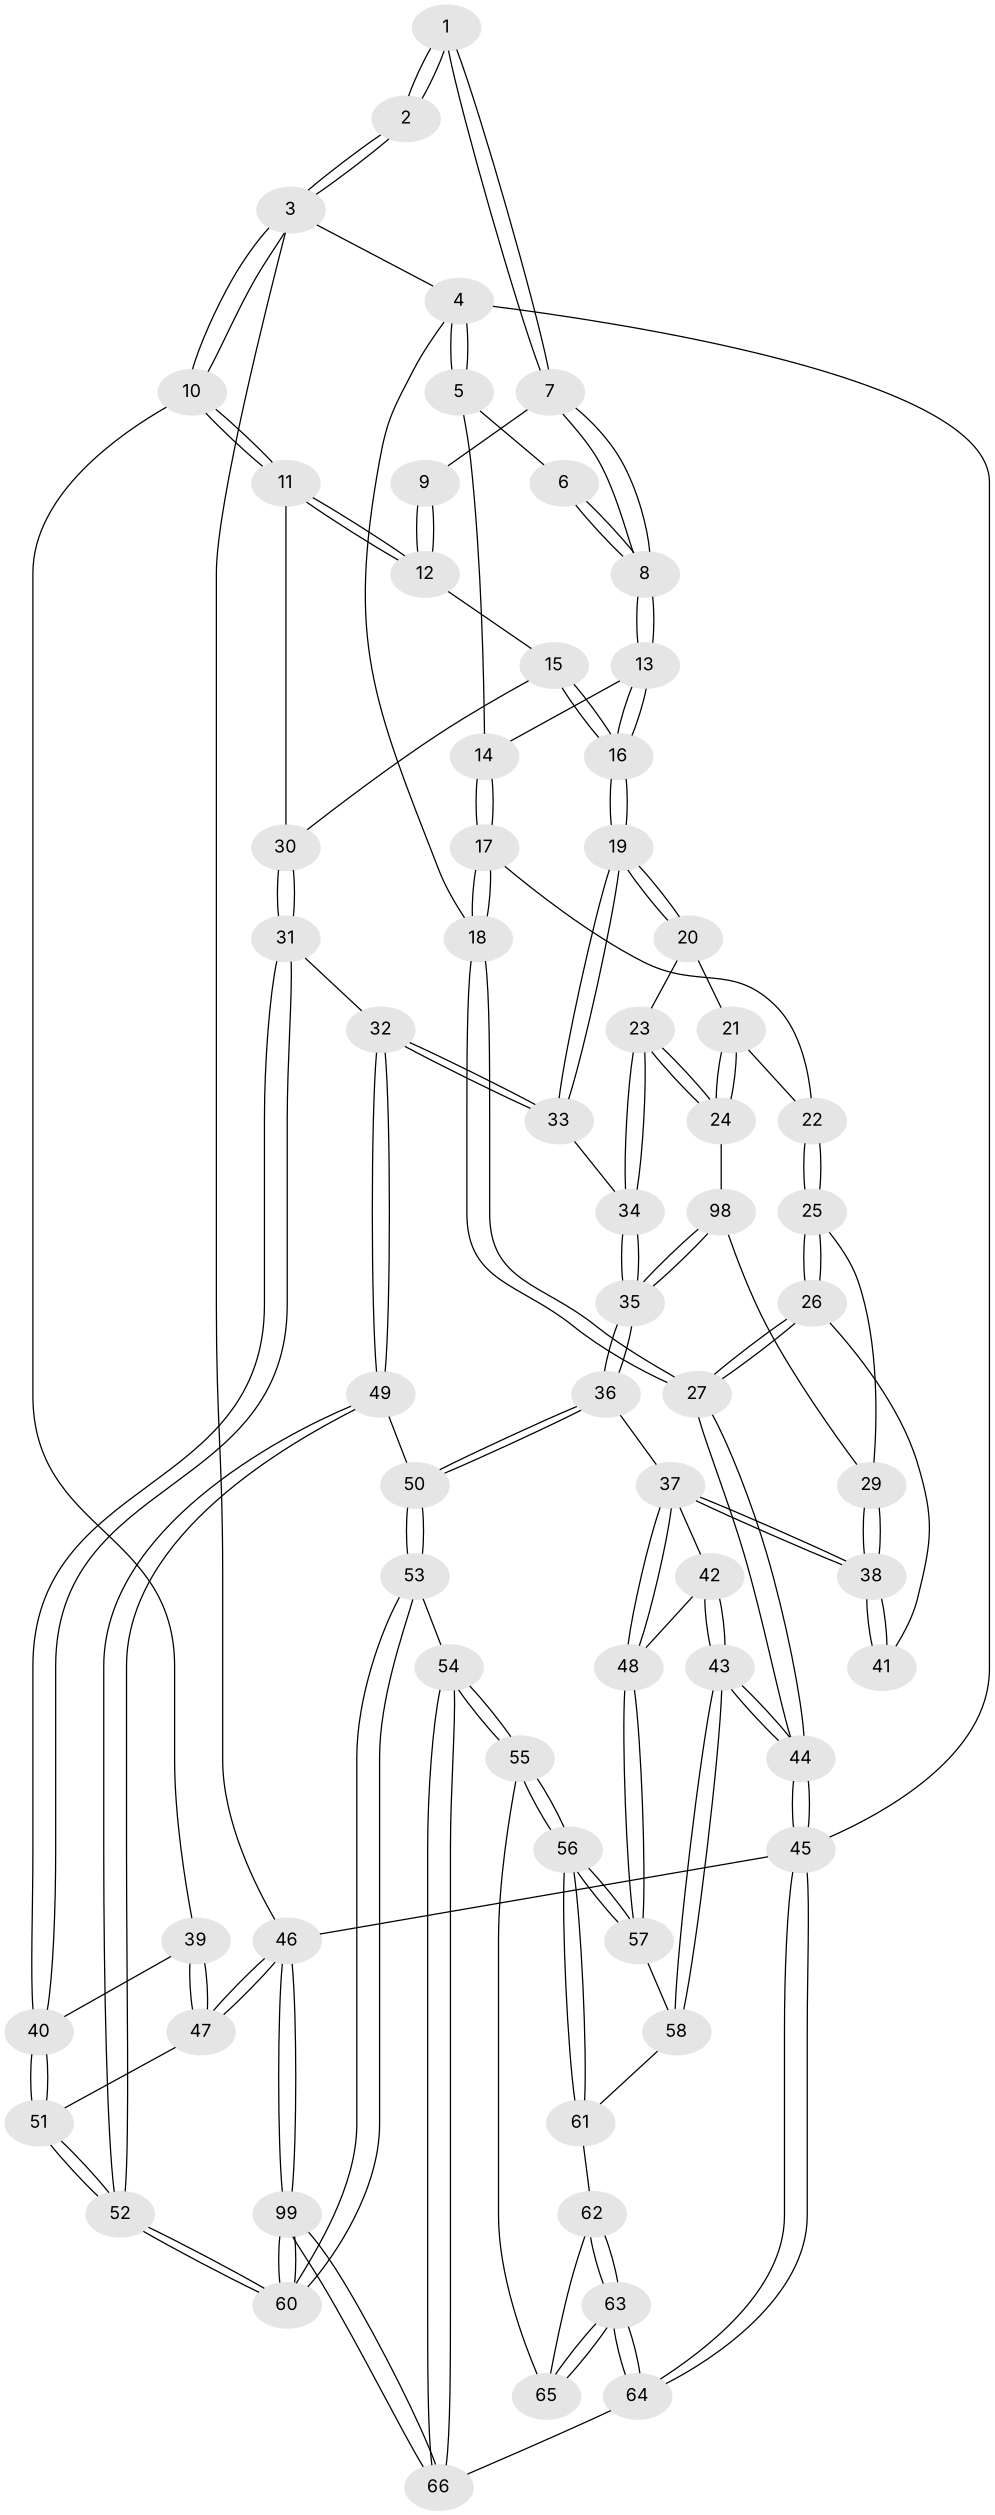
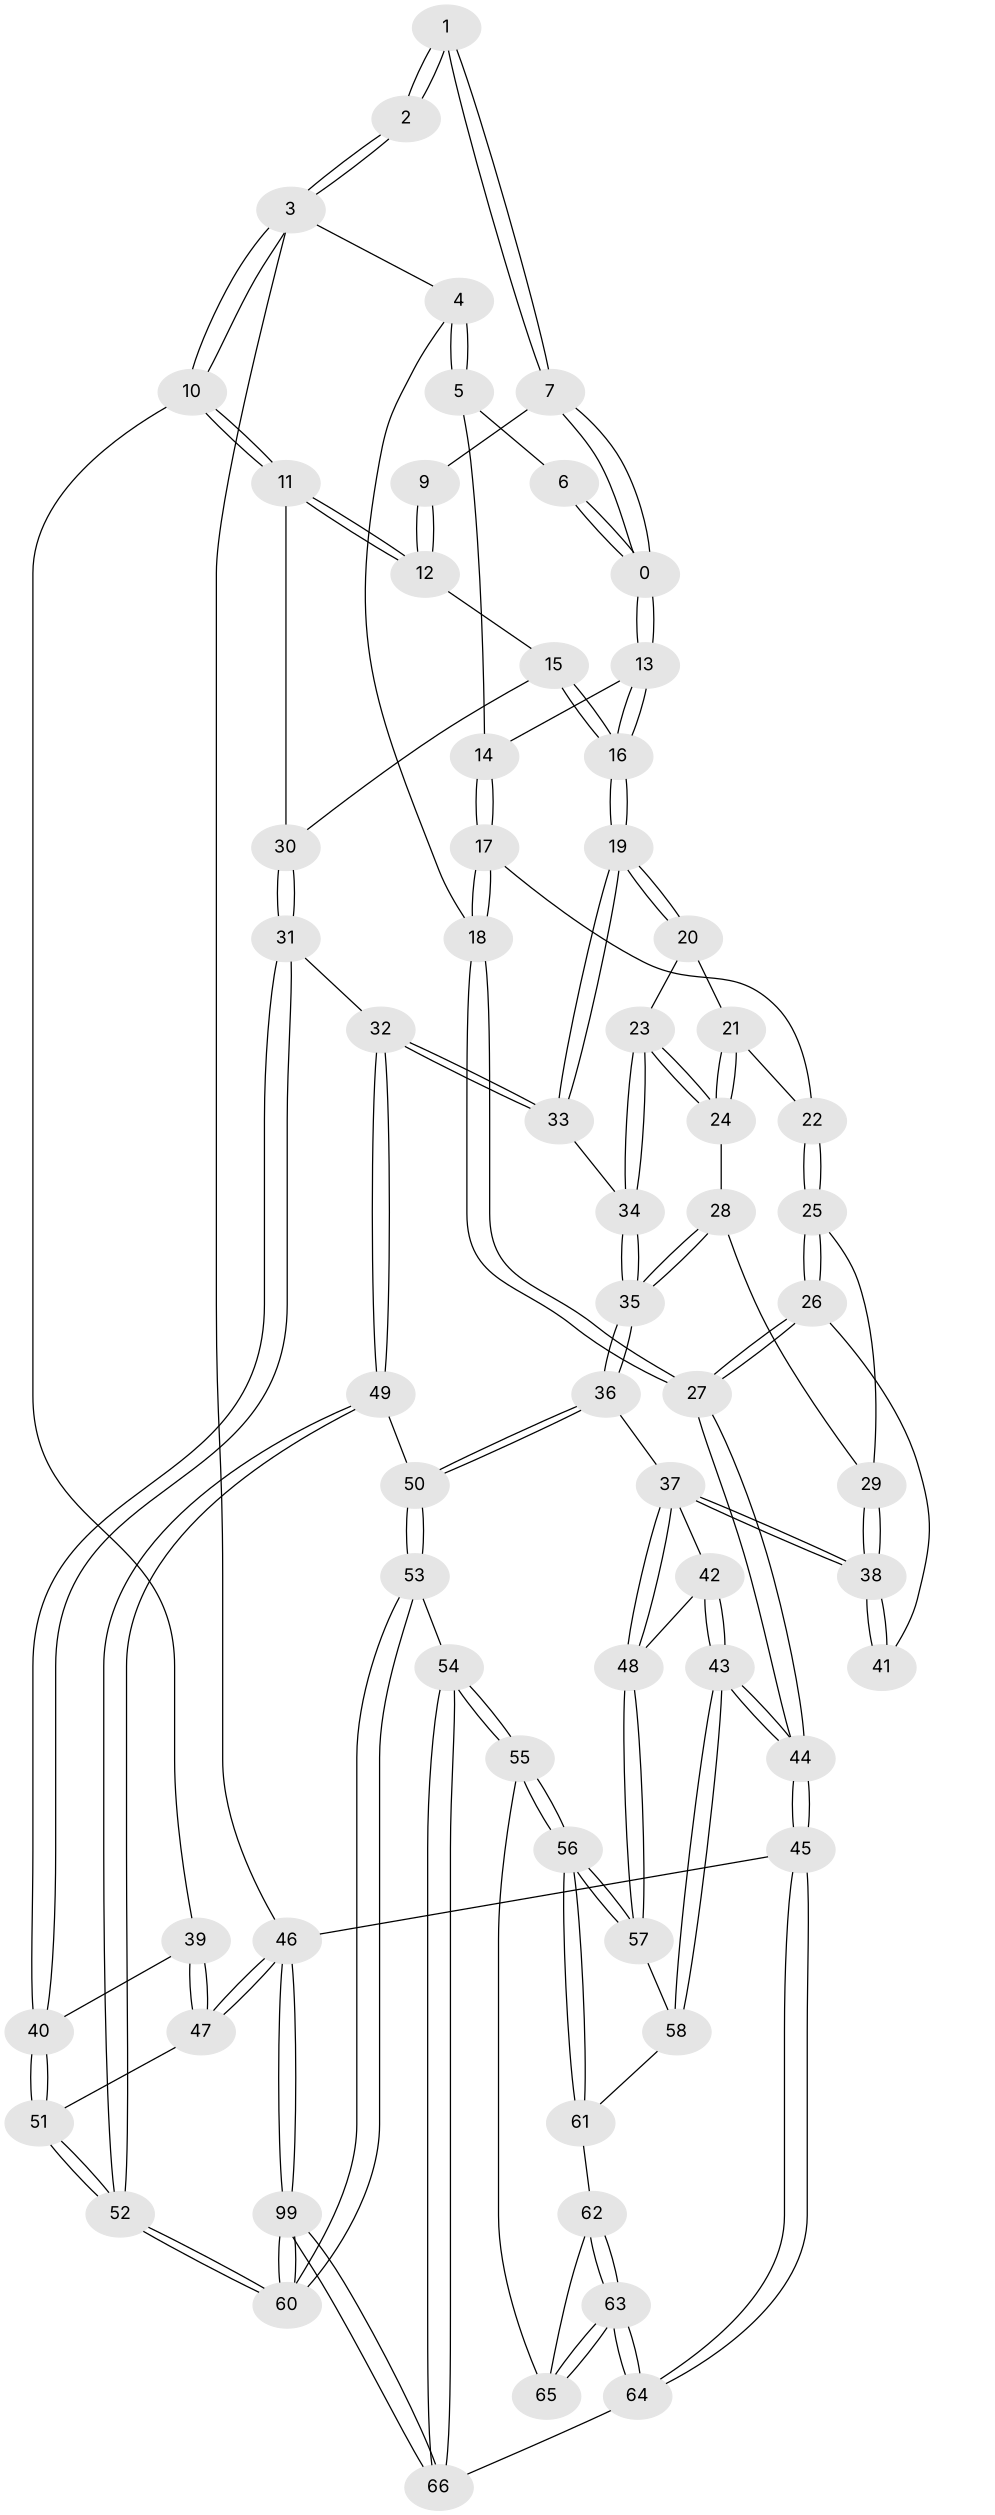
node "8": label "8" -> "0"
edge "4" -- "45": removed
node "98": label "98" -> "28"
